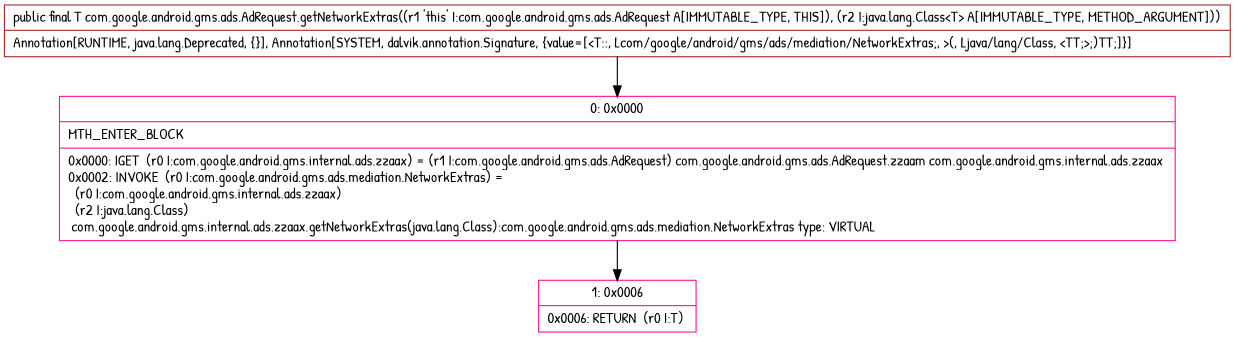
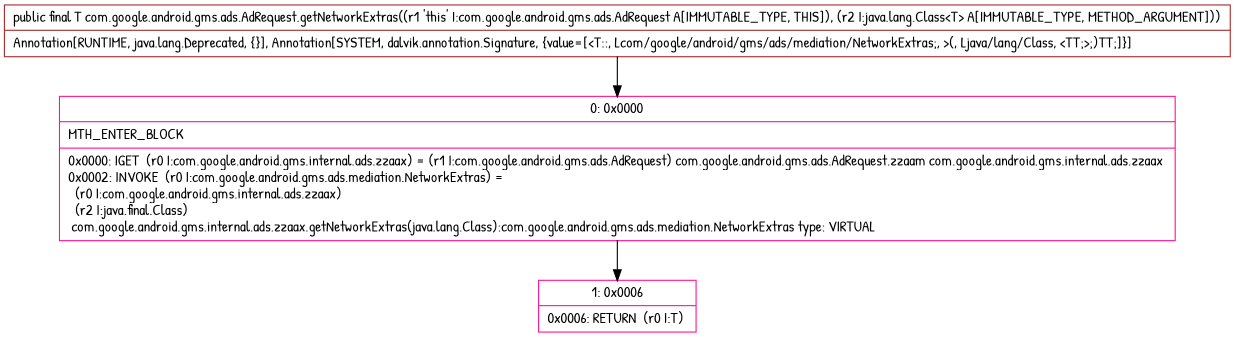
node "0: 0x0000": text "(r2 I:java.lang.Class)" -> "(r2 I:java.final.Class)"
